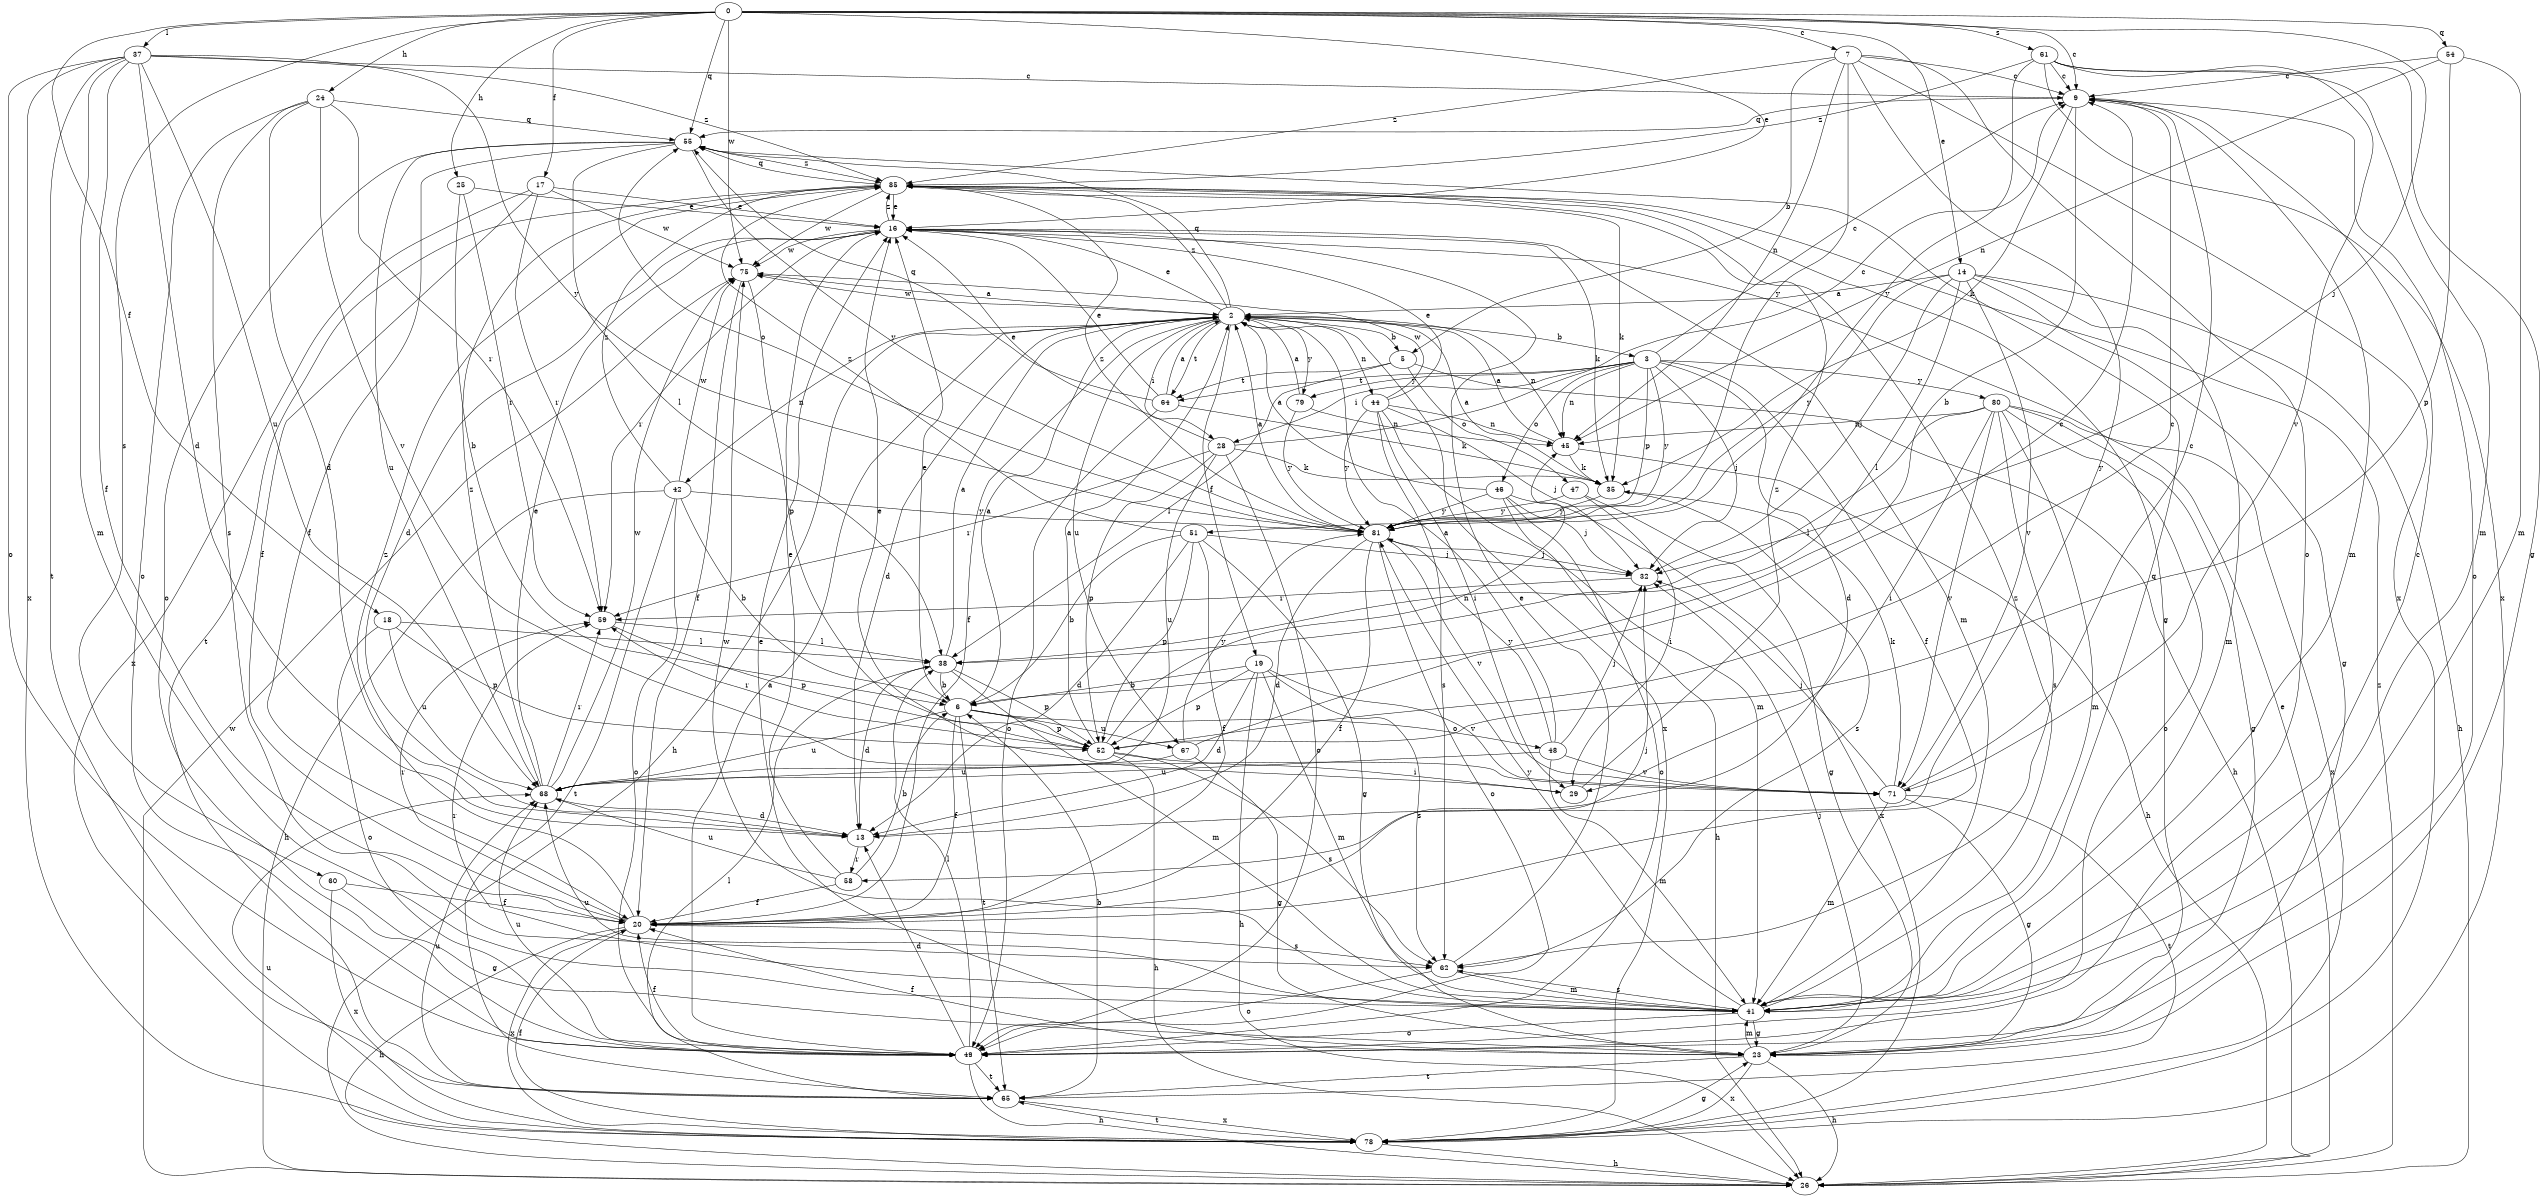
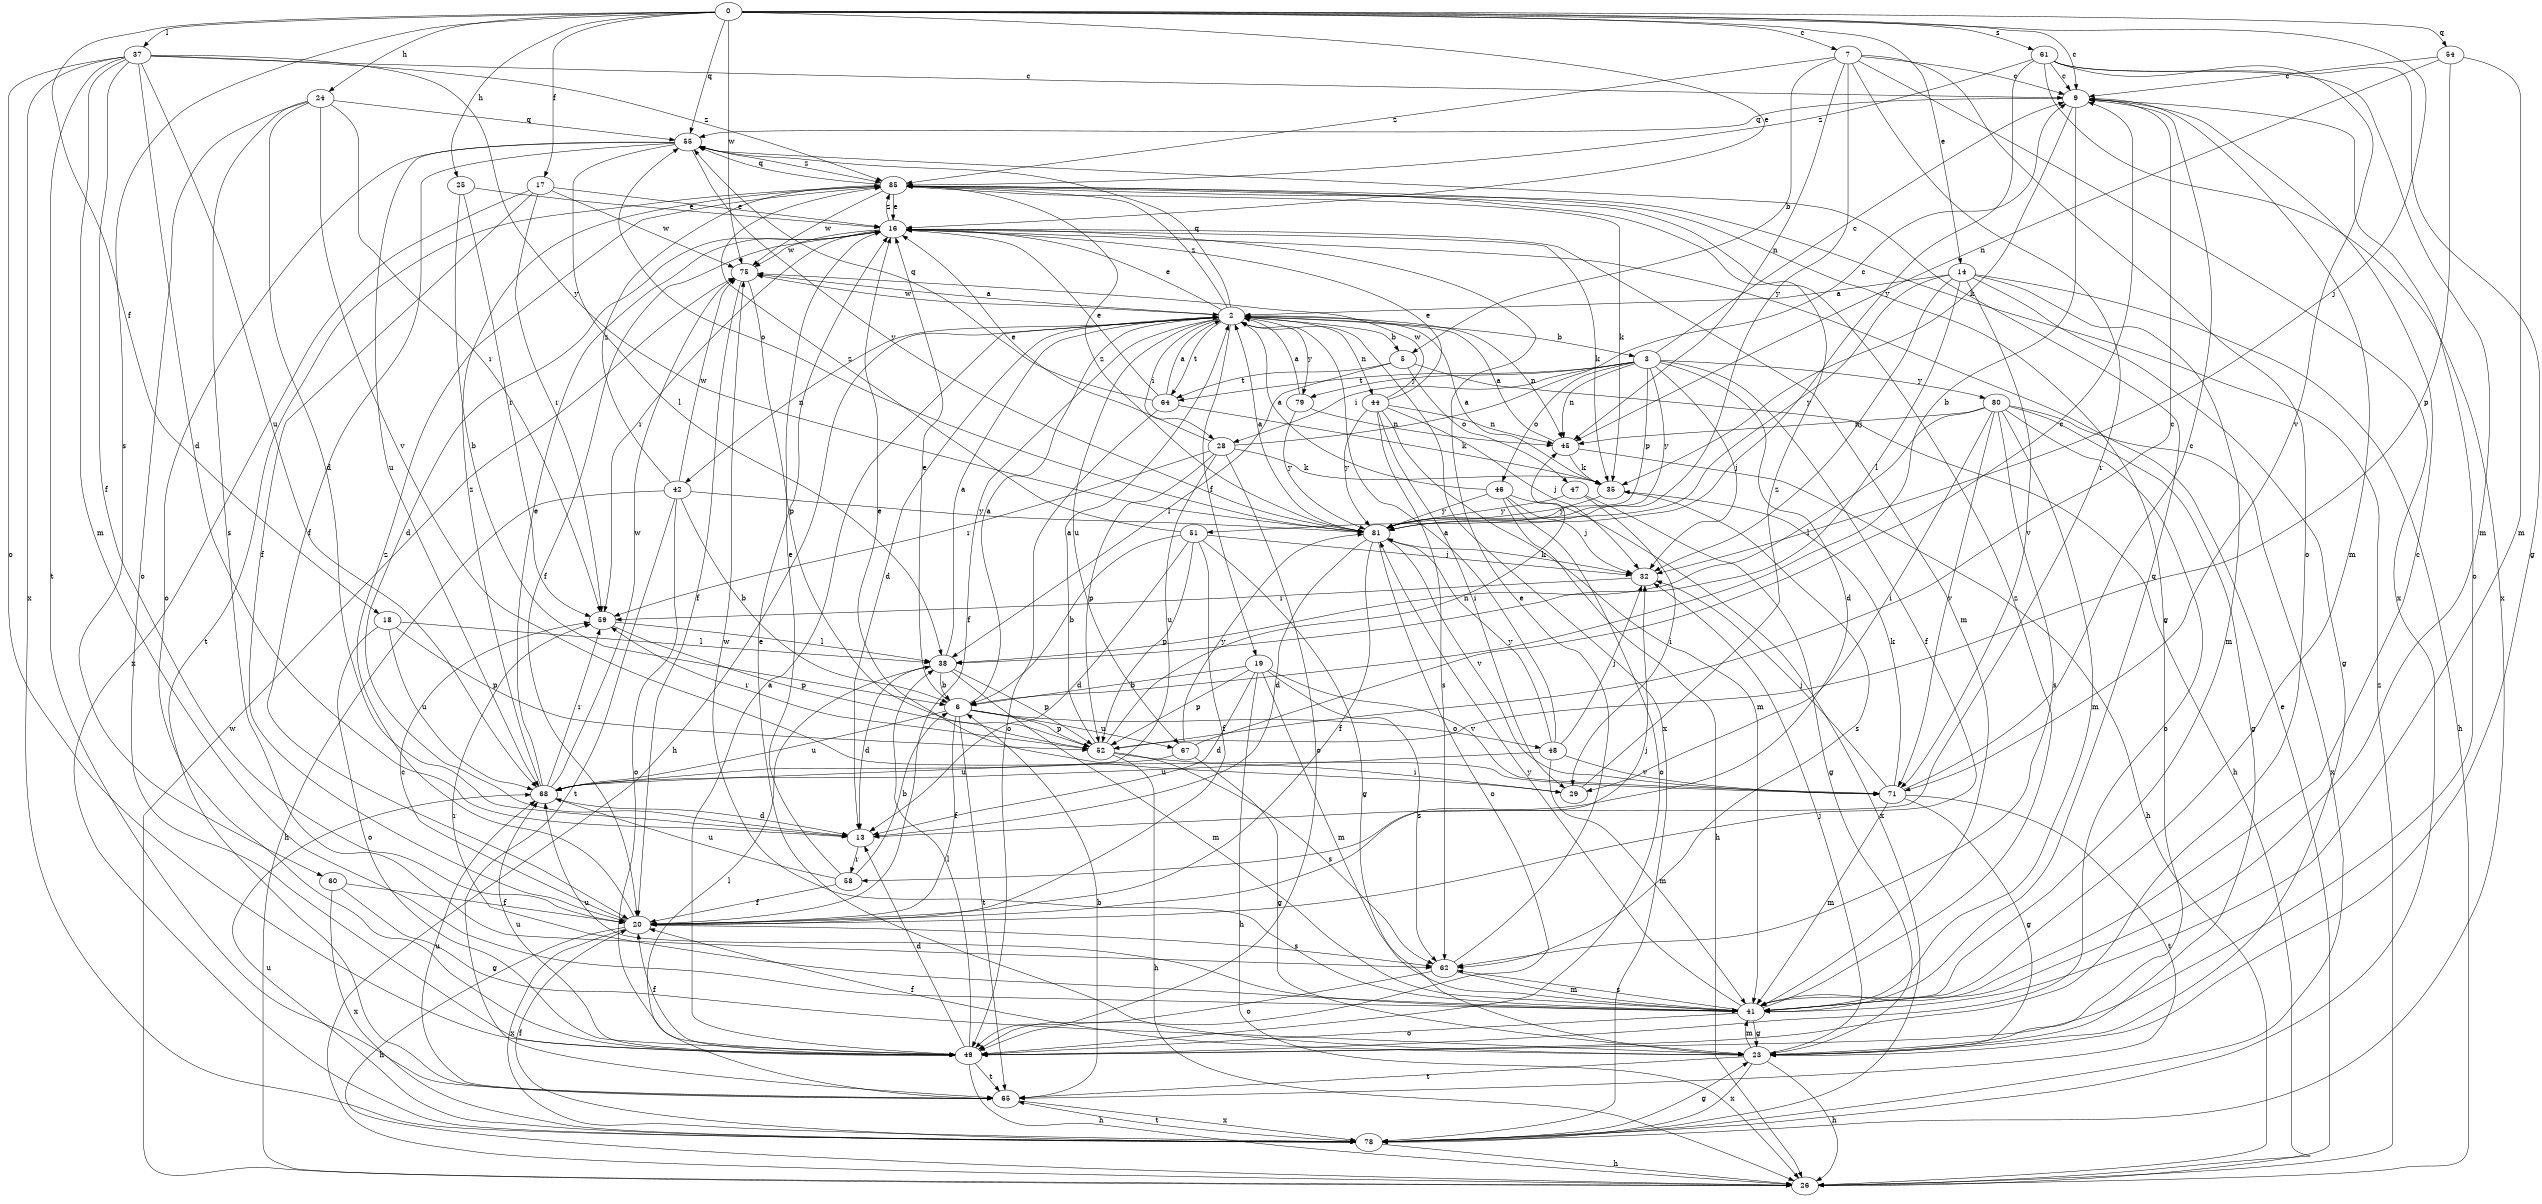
edge "7" -> "58": label "y" -> "r"
edge "16" -> "20": added, label "f"
edge "81" -> "32": label "j" -> "k"
edge "20" -> "59": label "r" -> "c"
